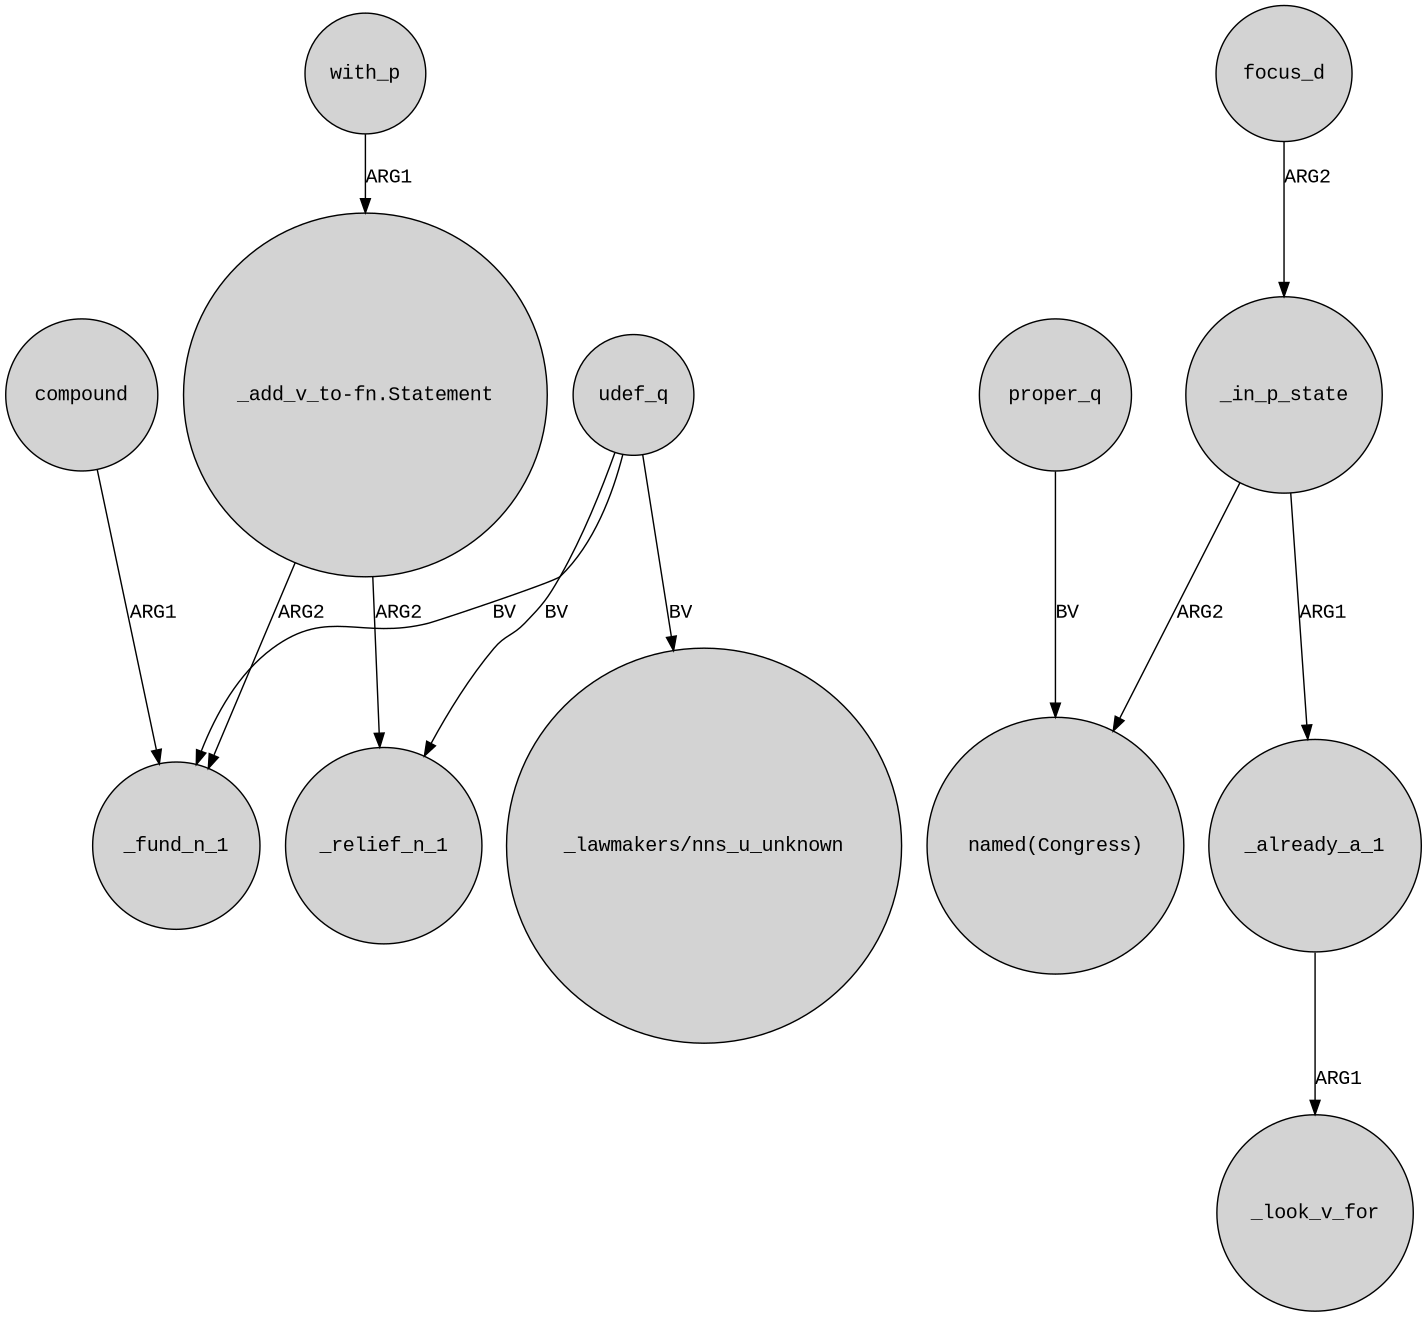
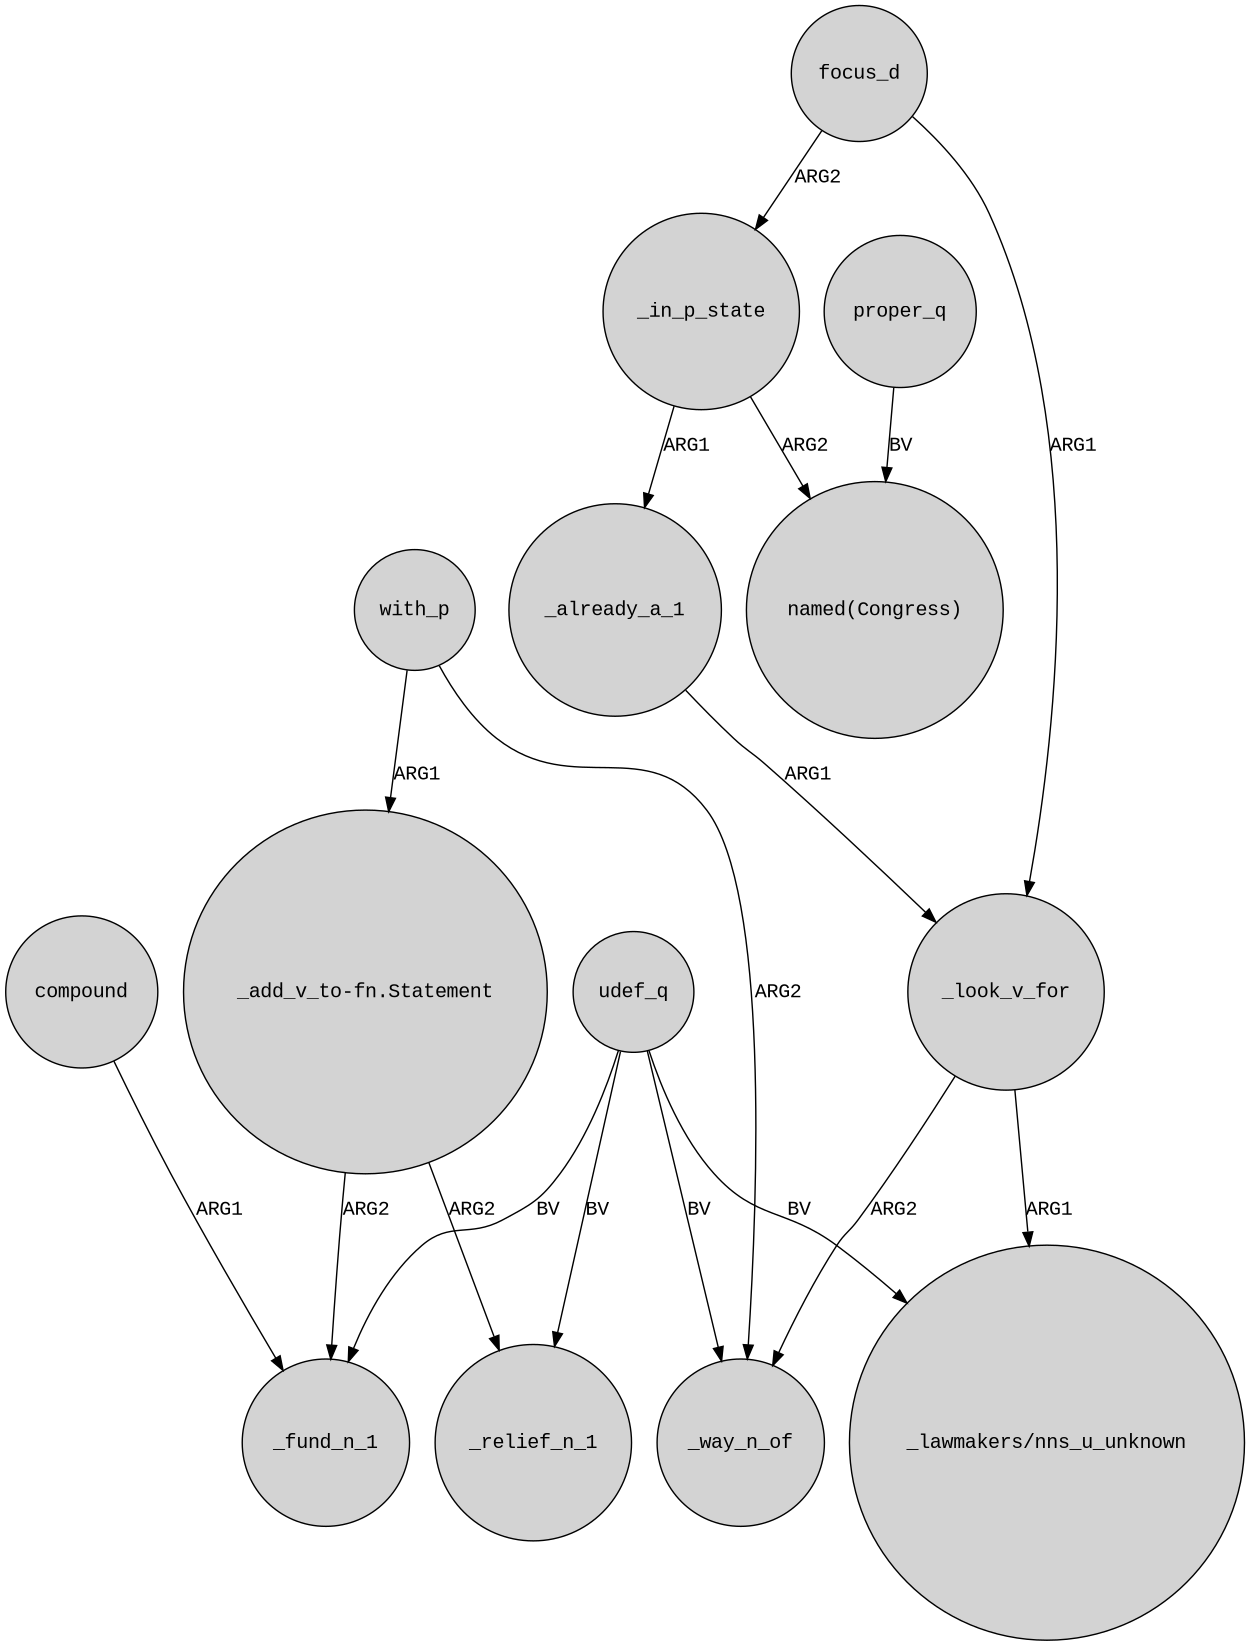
edge "focus_d" -> "_look_v_for": added, label "ARG1"
edge "_look_v_for" -> "_lawmakers/nns_u_unknown": added, label "ARG1"
node "_way_n_of": added
